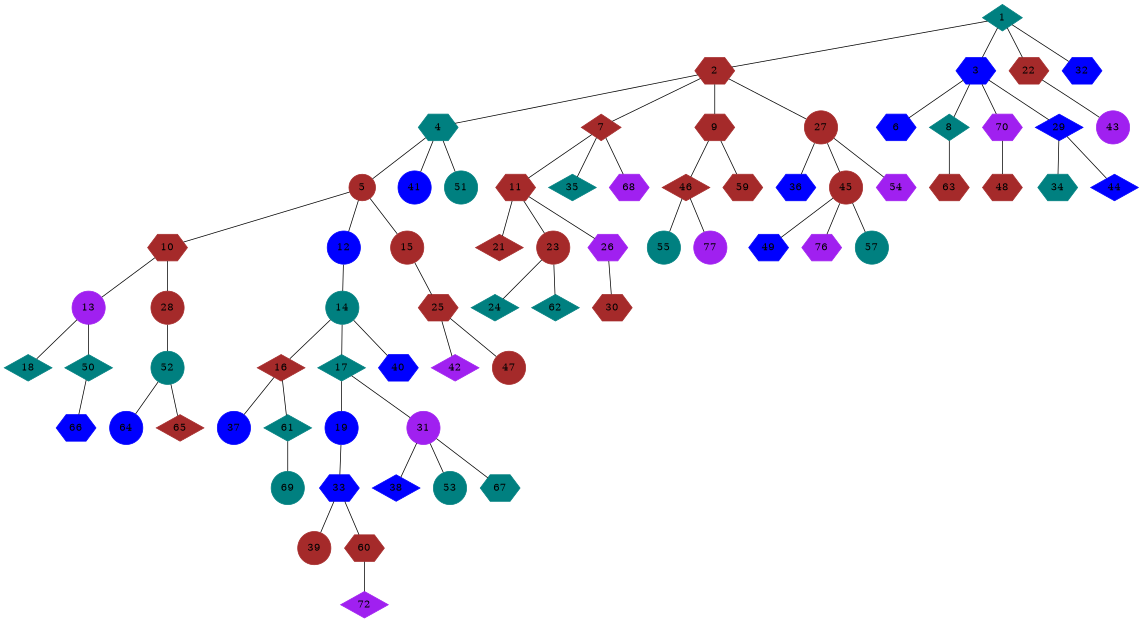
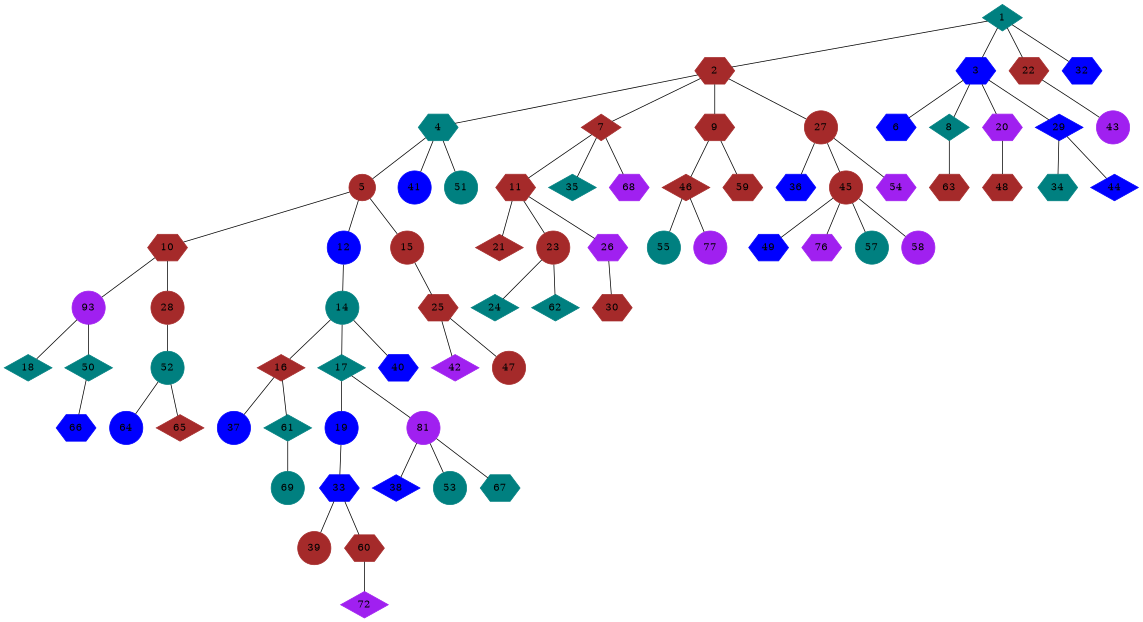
node "70": label "70" -> "20"
node "58": added
node "13": label "13" -> "93"
node "31": label "31" -> "81"
